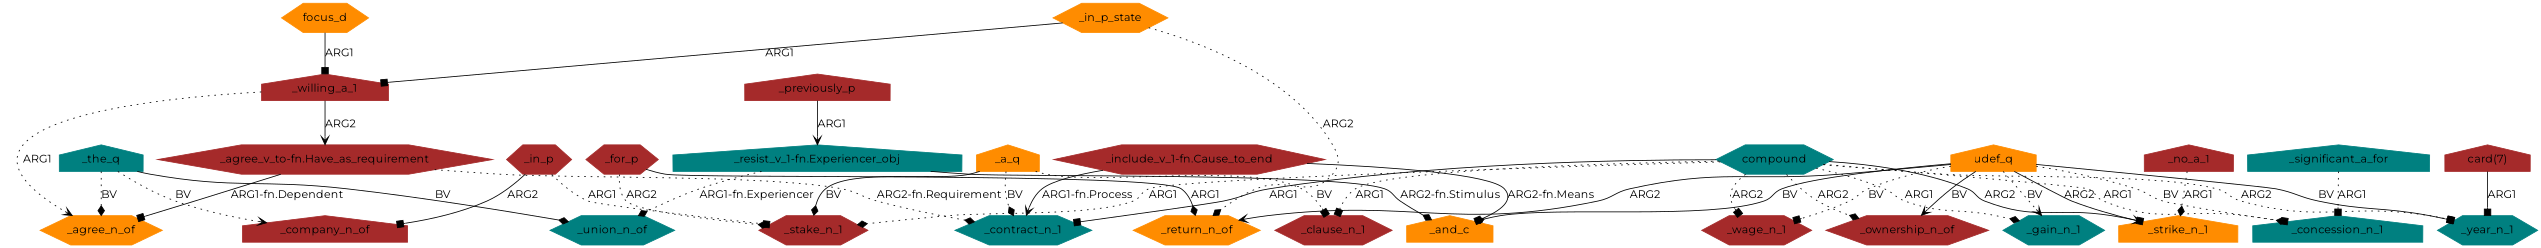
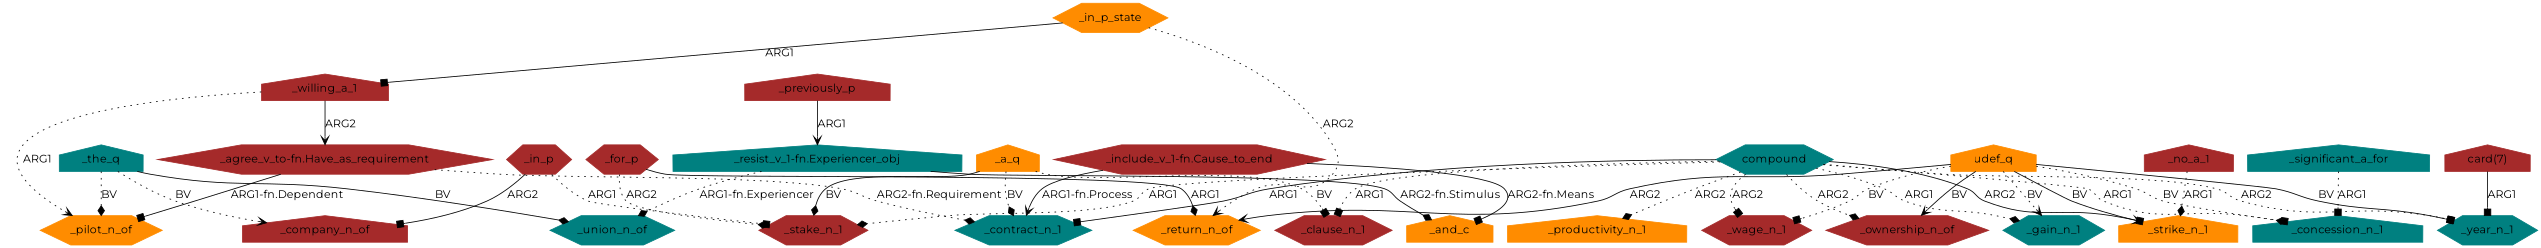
node "focus_d": removed
edge "_in_p_state" -> "_return_n_of": arrowhead diamond -> vee
edge "udef_q" -> "_strike_n_1": label "ARG2" -> "BV"
edge "udef_q" -> "_and_c": removed, label "BV"
node "_agree_n_of": label "_agree_n_of" -> "_pilot_n_of"
node "_productivity_n_1": added
